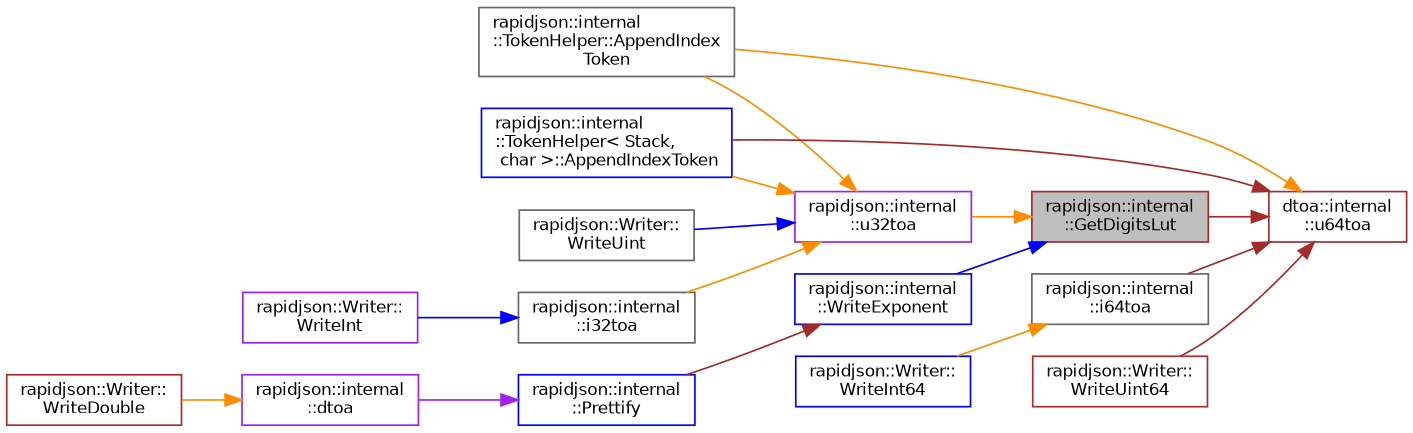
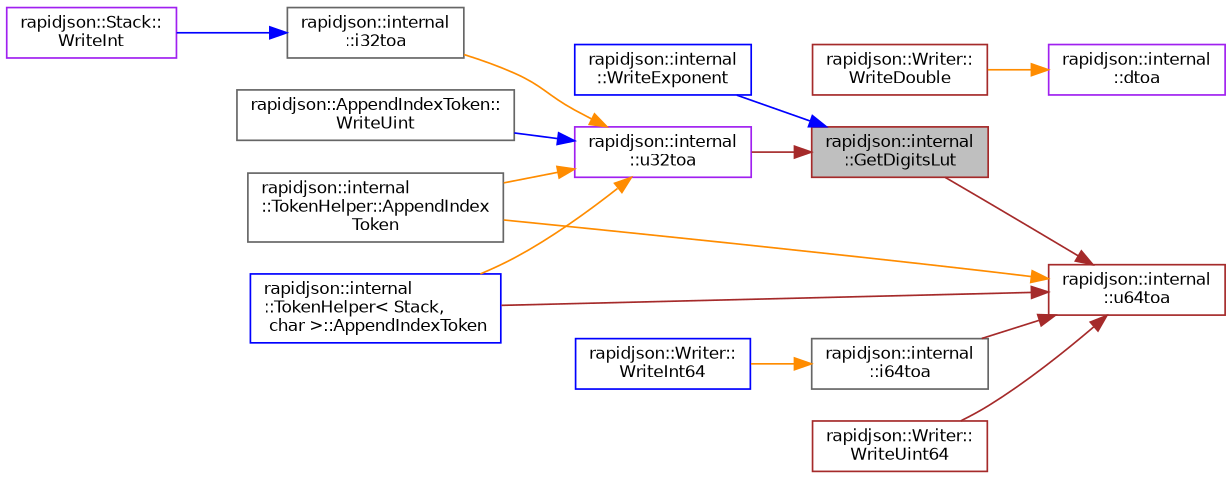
edge "rapidjson::internal ::u32toa" -> "rapidjson::internal ::GetDigitsLut": color darkorange -> brown
node "dtoa::internal ::u64toa": label "dtoa::internal ::u64toa" -> "rapidjson::internal ::u64toa"
node "rapidjson::Writer:: WriteUint": label "rapidjson::Writer:: WriteUint" -> "rapidjson::AppendIndexToken:: WriteUint"
node "rapidjson::Writer:: WriteInt": label "rapidjson::Writer:: WriteInt" -> "rapidjson::Stack:: WriteInt"
node "rapidjson::internal ::Prettify": removed
